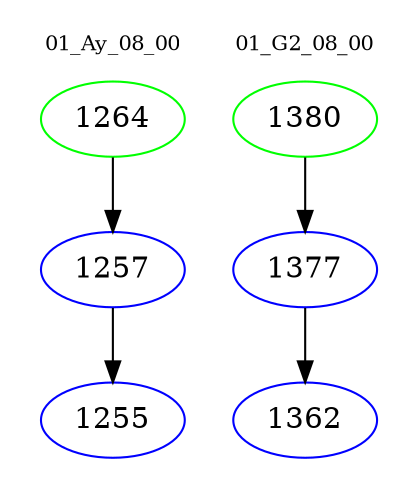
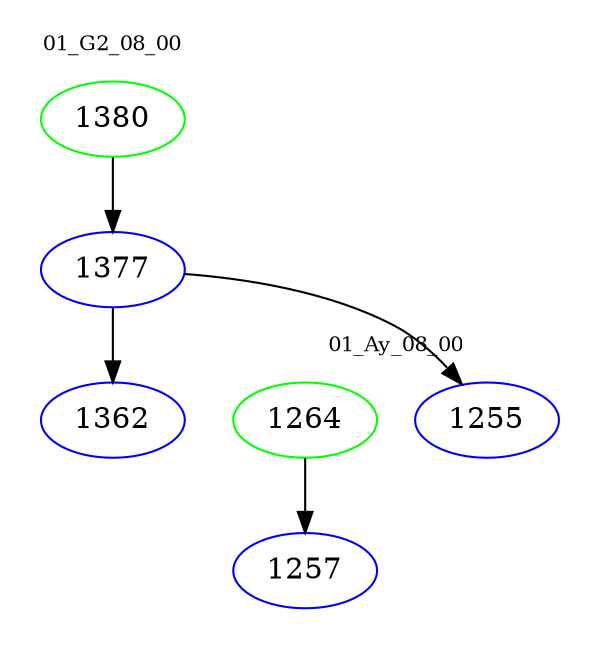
edge "1257" -> "1255": now "1377" -> "1255"
